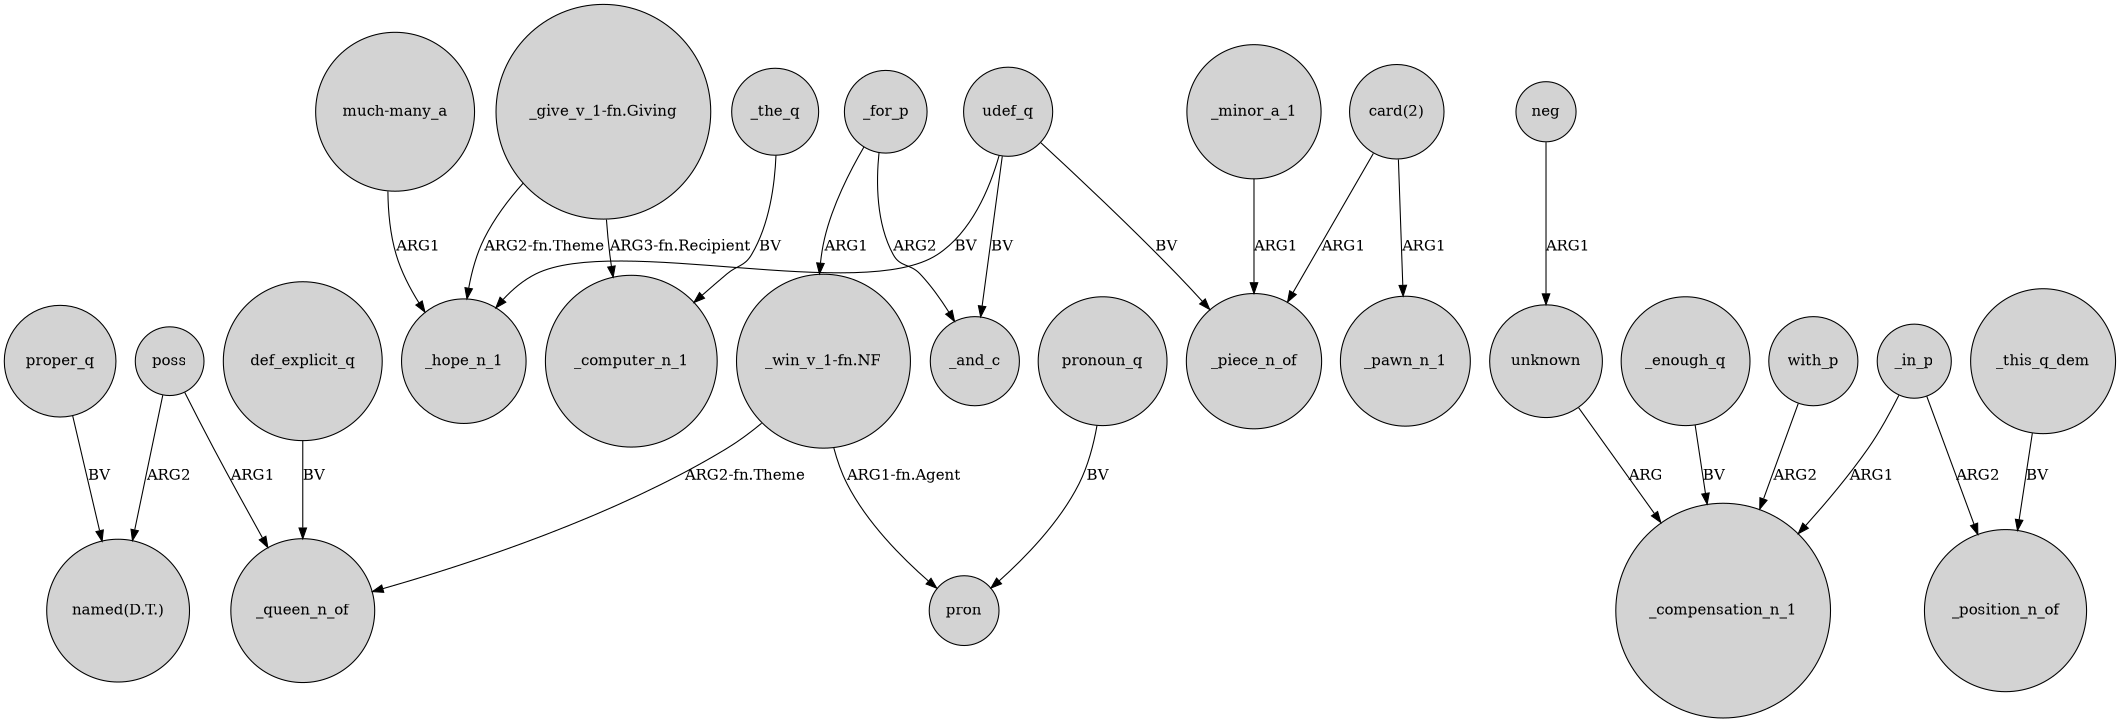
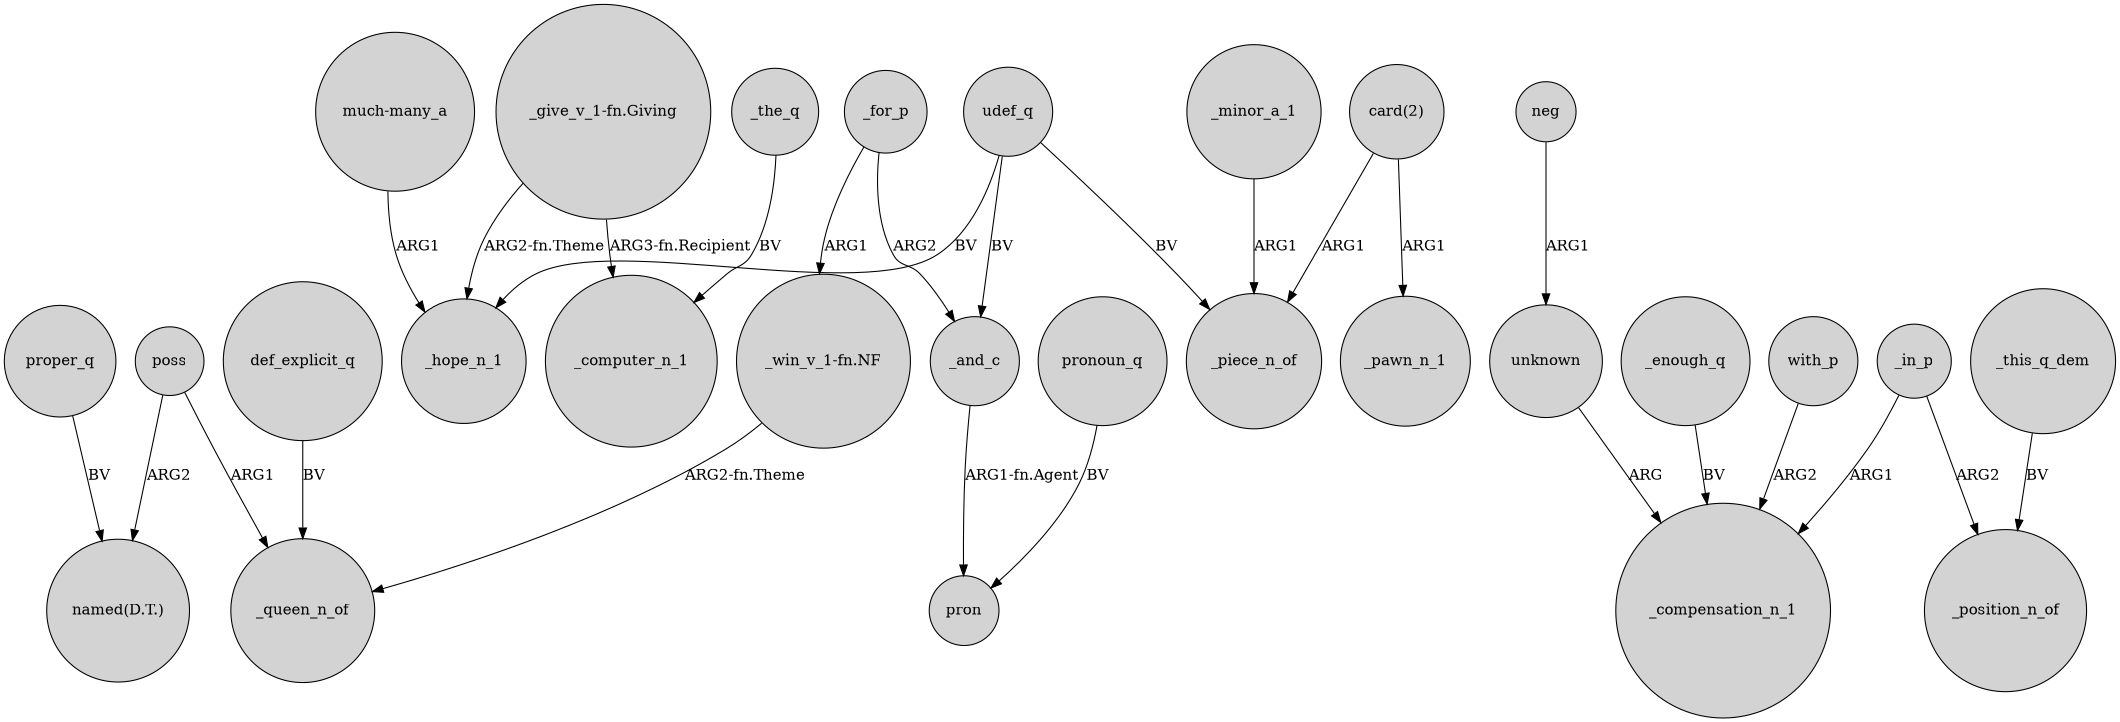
edge "_win_v_1-fn.NF" -> "pron": now "_and_c" -> "pron"
